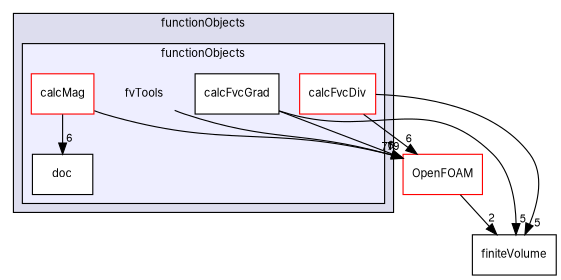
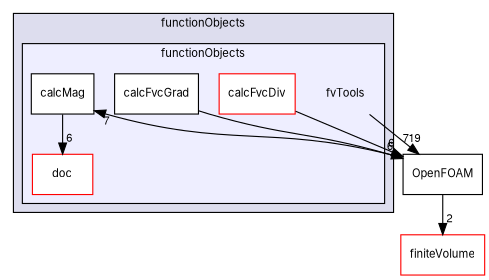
node "calcMag": color red -> black
edge "calcFvcGrad" -> "finiteVolume": removed
edge "calcFvcDiv" -> "finiteVolume": removed
edge "calcMag" -> "OpenFOAM": reversed
node "doc": color black -> red
node "OpenFOAM": color red -> black
node "finiteVolume": color black -> red
